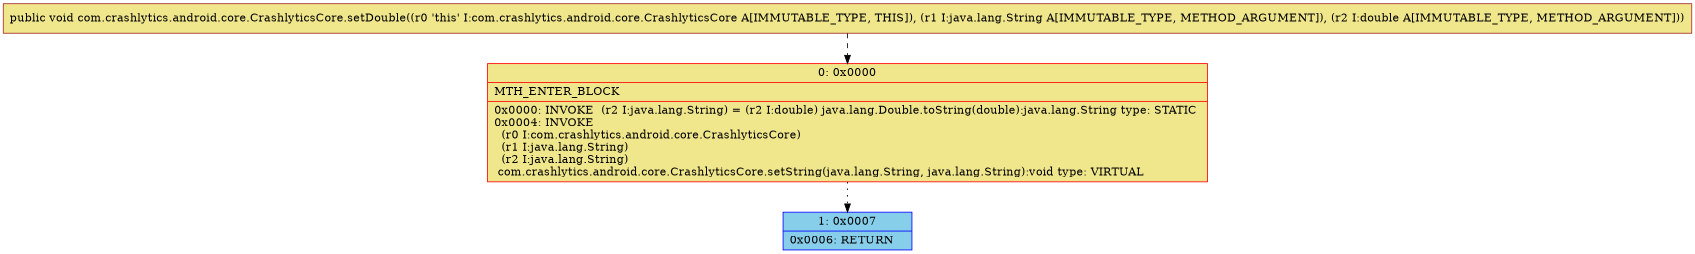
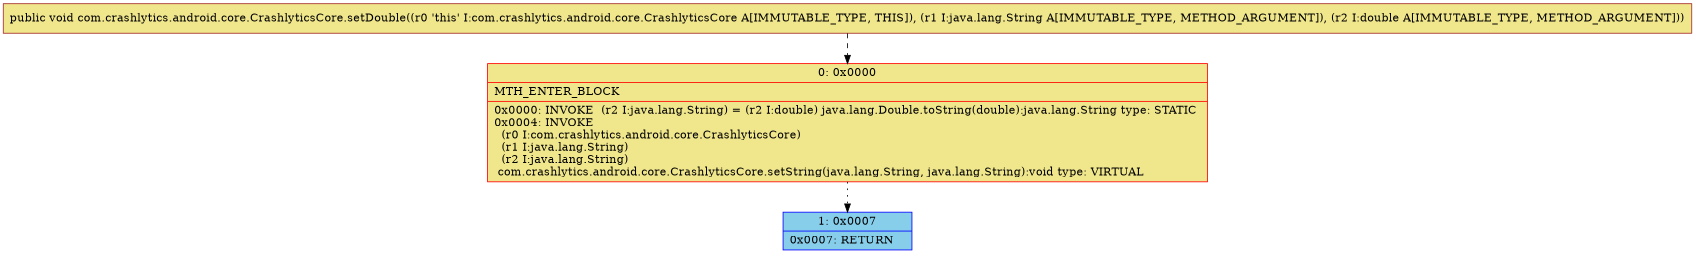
node "1: 0x0007": text "0x0006: RETURN" -> "0x0007: RETURN"
